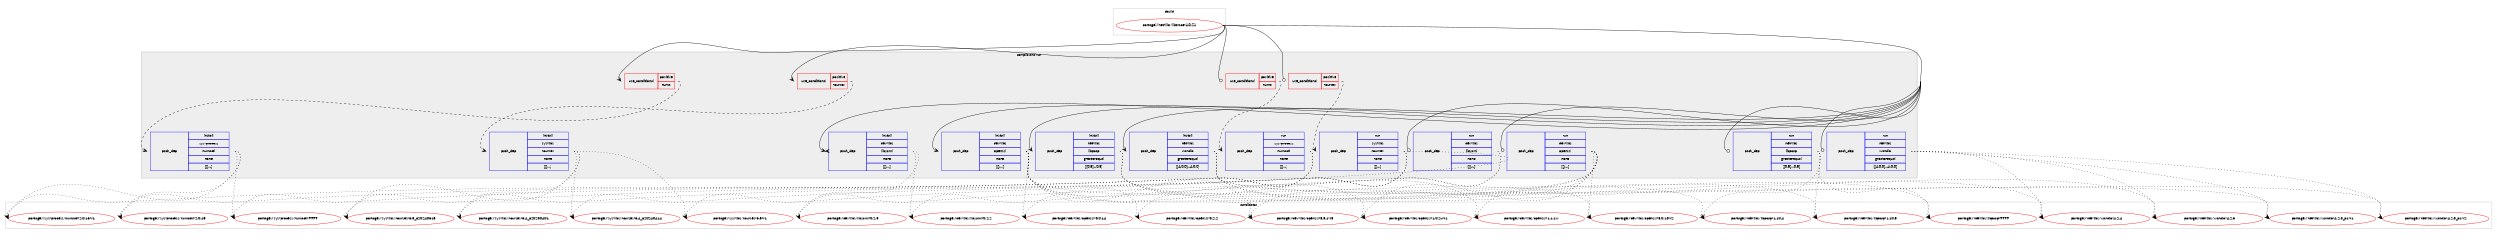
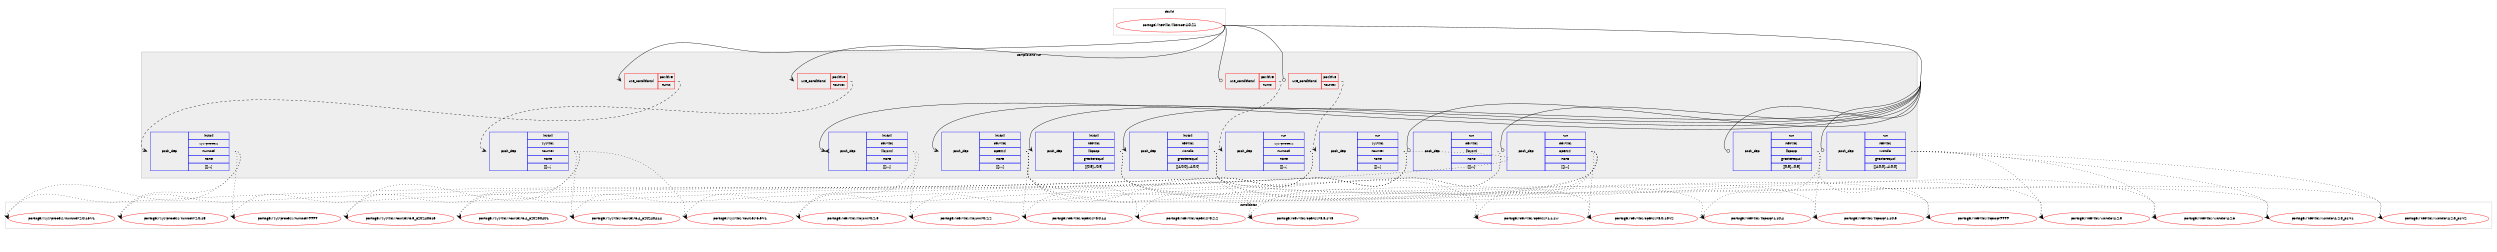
node "portage://dev-libs/openssl-1.0.2u-r1": removed
node "portage://net-libs/wandio-4.2.4": label "portage://net-libs/wandio-4.2.4" -> "portage://net-libs/wandio-4.2.5"
